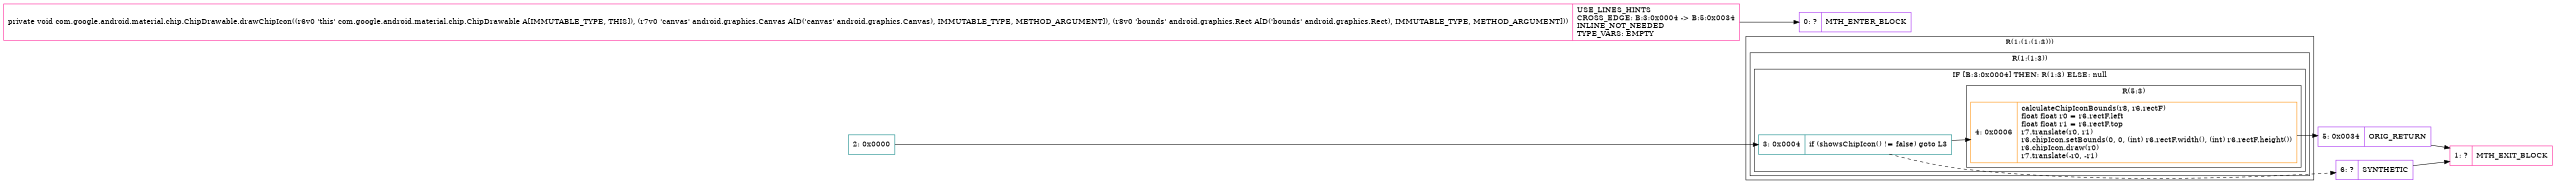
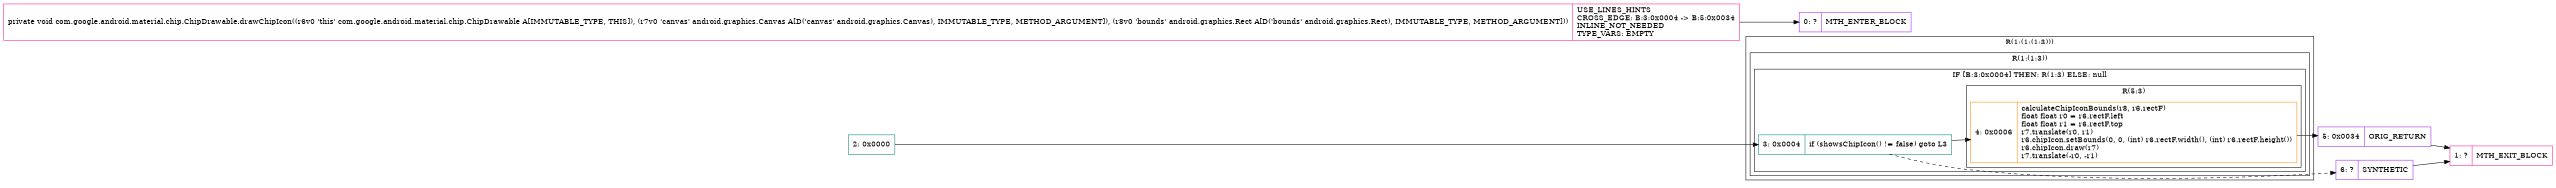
node "4: 0x0006": text "r6.chipIcon.draw(r0)" -> "r6.chipIcon.draw(r7)"
